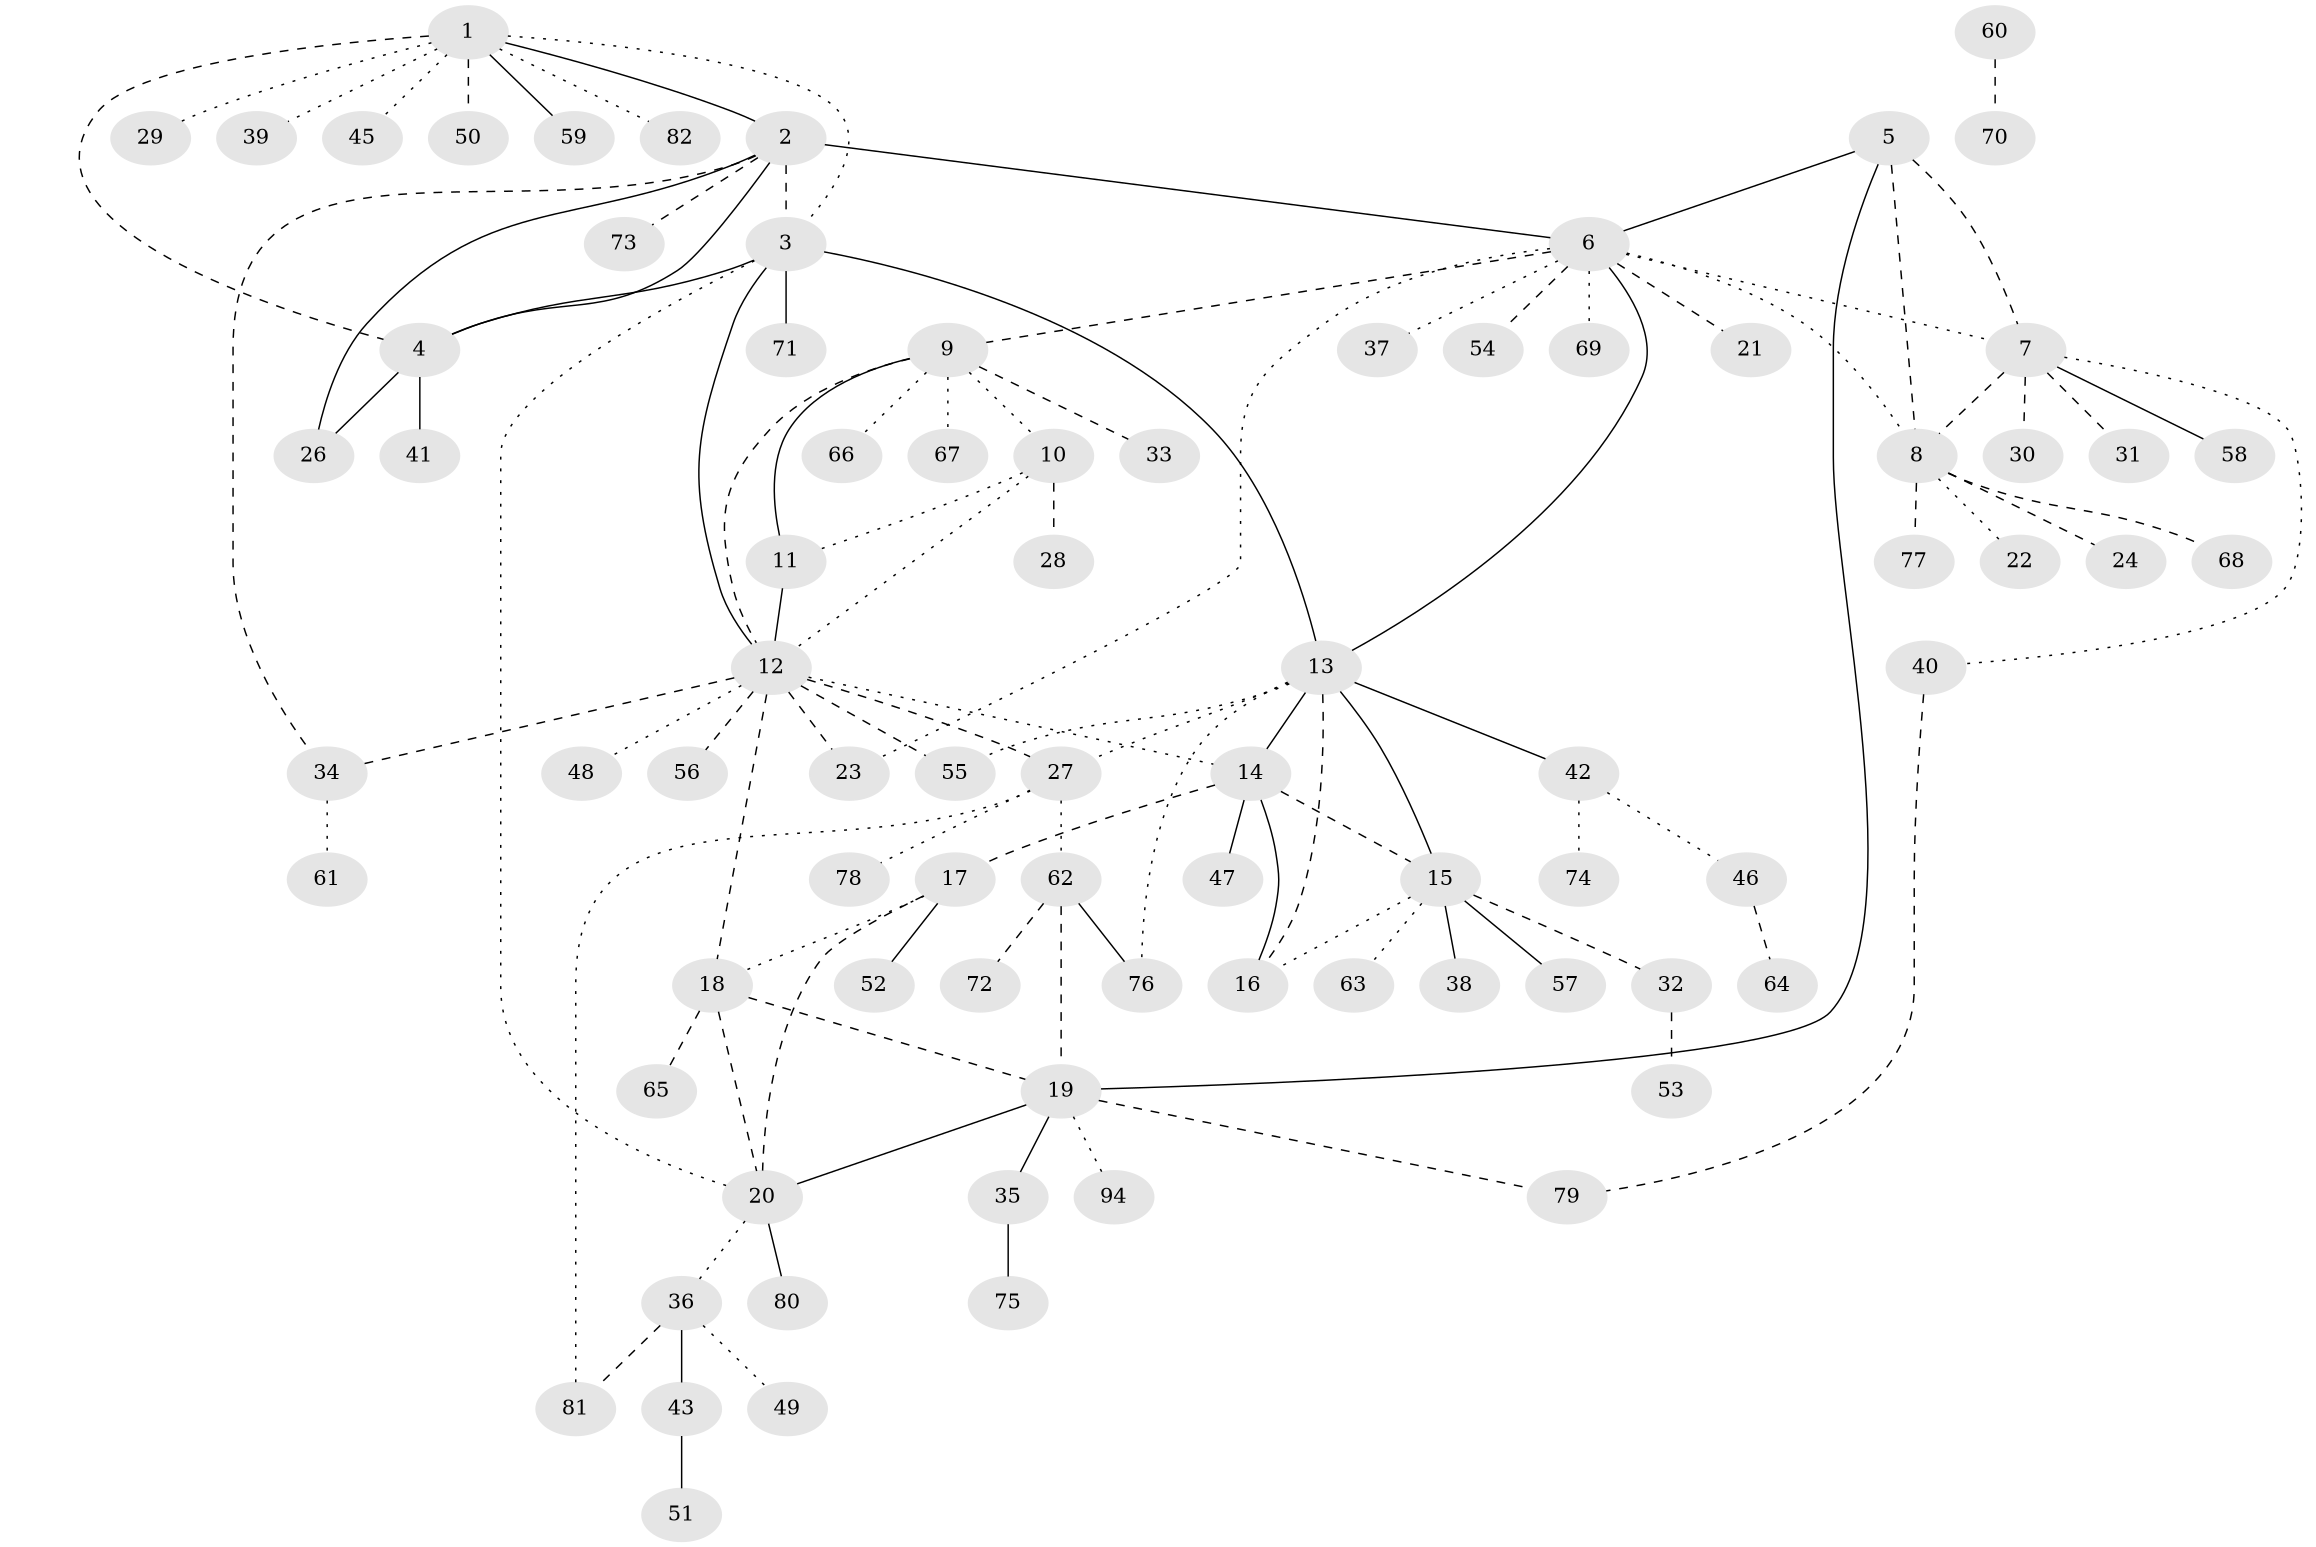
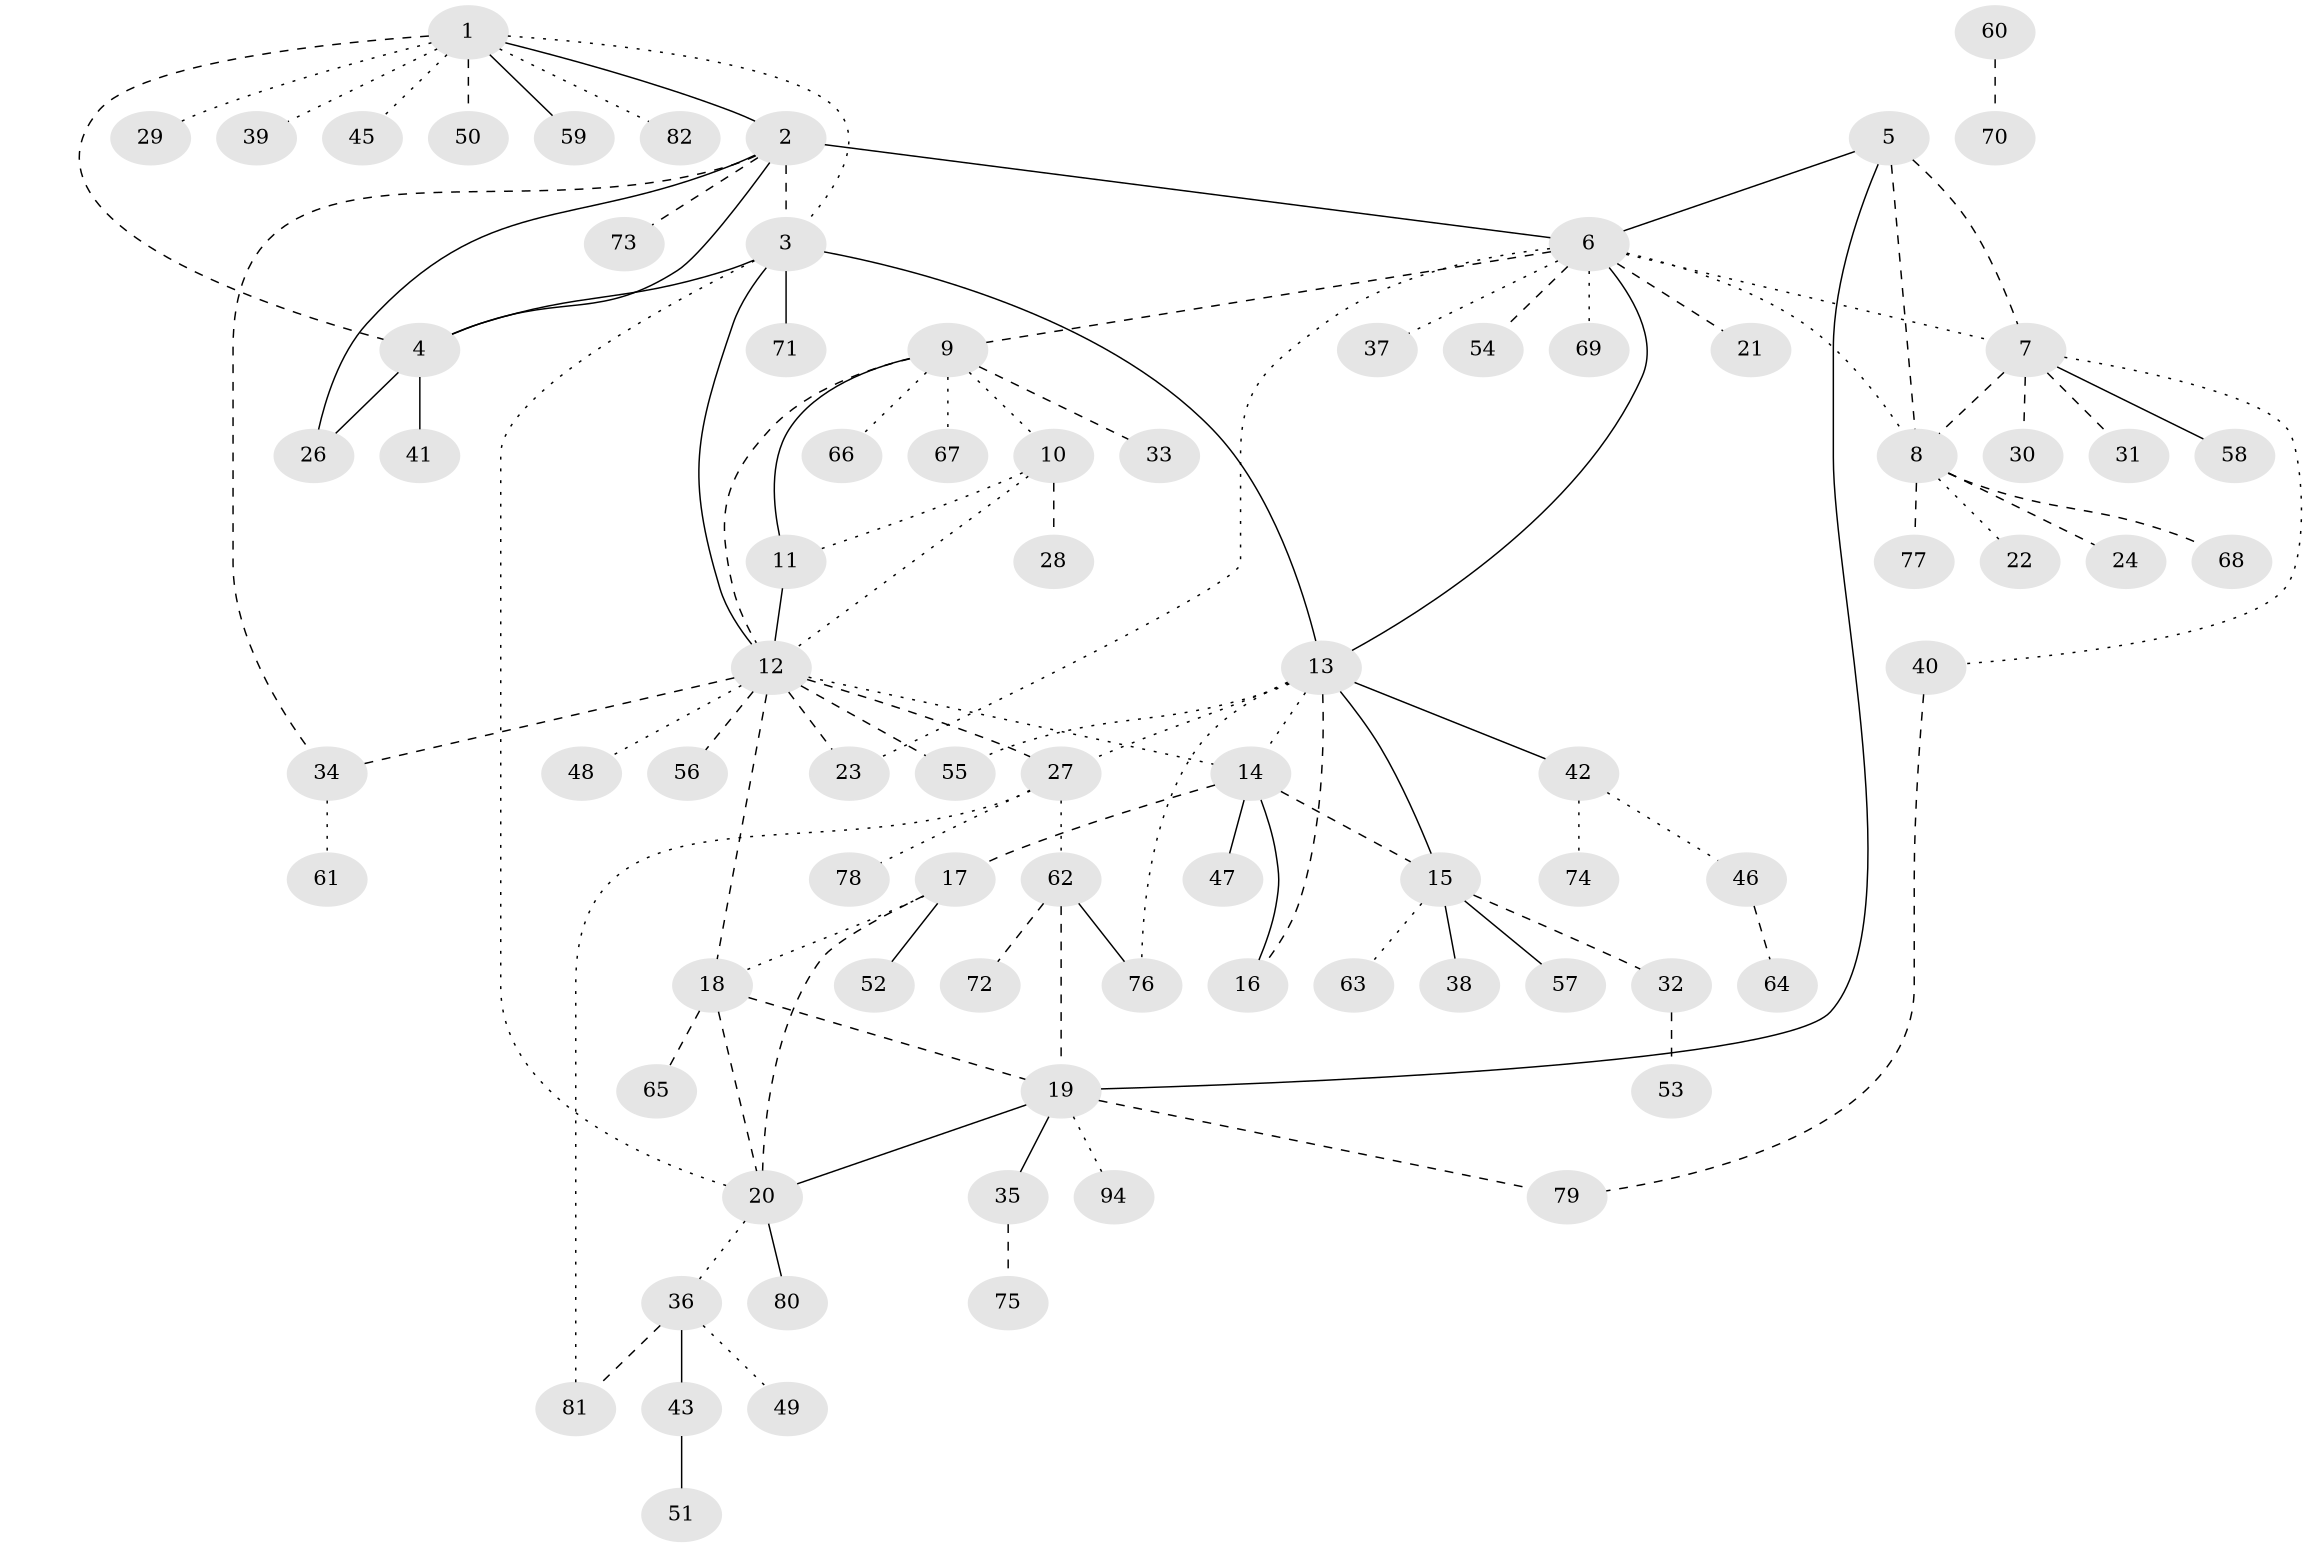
edge "13" -- "14": style solid -> dotted
edge "15" -- "16": removed
edge "35" -- "75": style solid -> dashed
